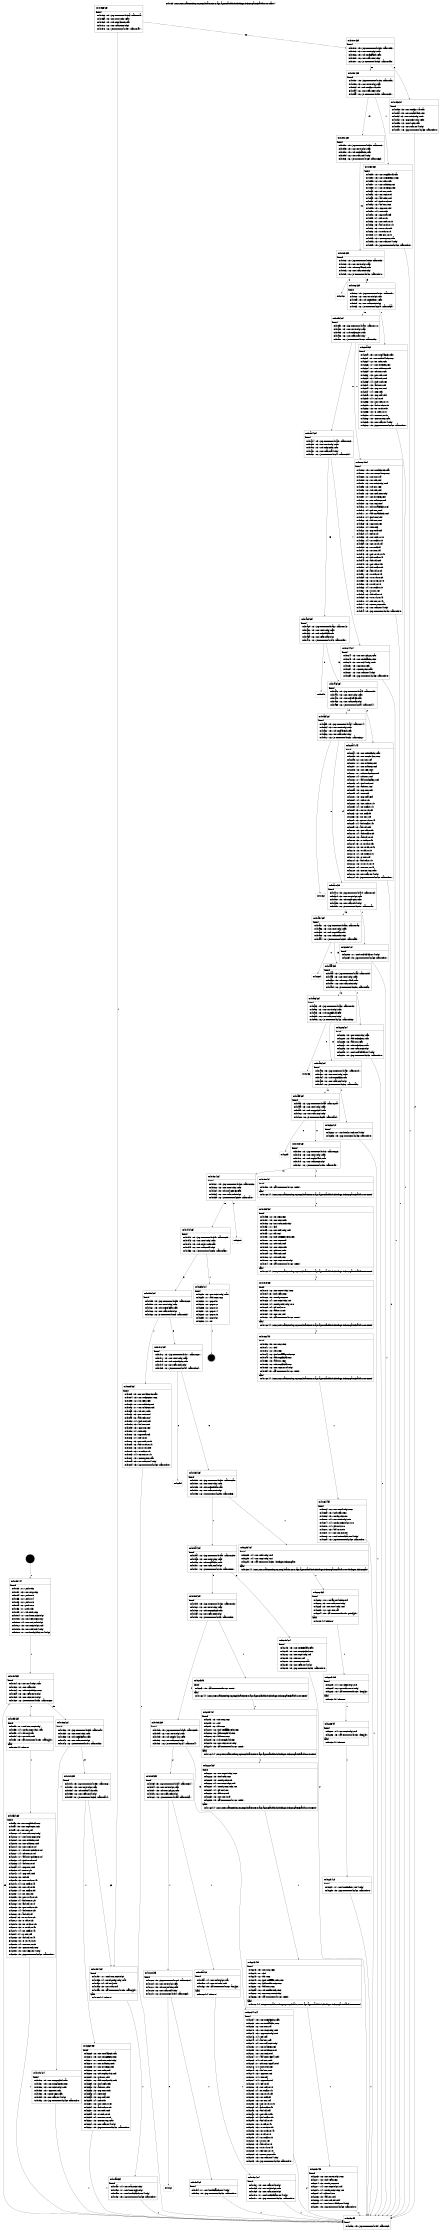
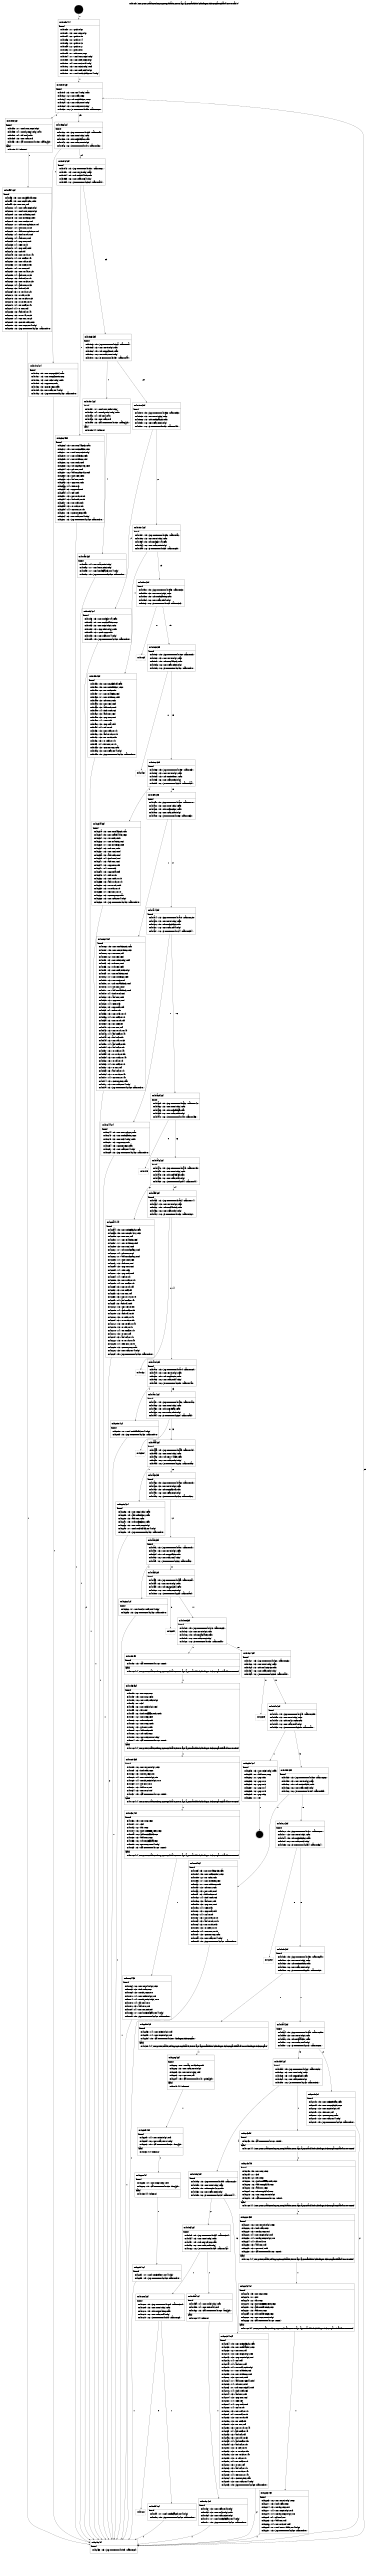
node "0x401c5f": added
node "0x402426": removed
edge "0x40194c [25]" -> "0x401d97 [23]": now "0x40194c [25]" -> "0x401965 [25]"
